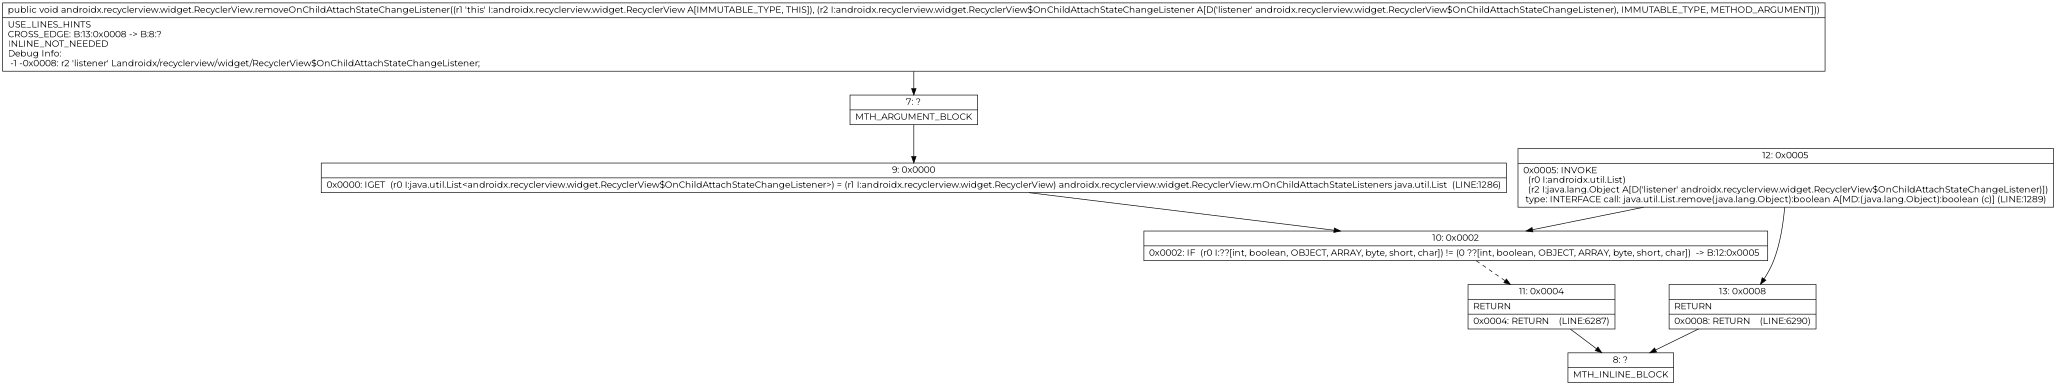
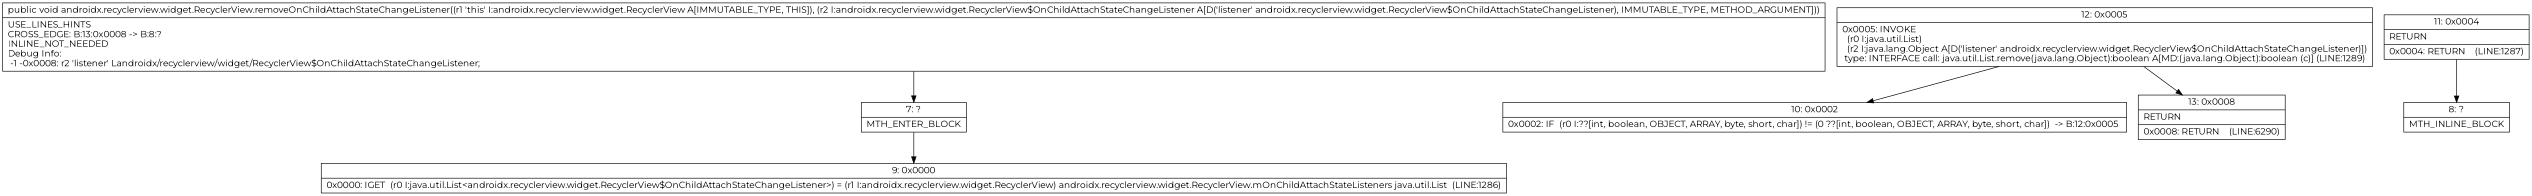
node "7: ?": text "MTH_ARGUMENT_BLOCK" -> "MTH_ENTER_BLOCK"
node "12: 0x0005": text "(r0 I:androidx.util.List)" -> "(r0 I:java.util.List)"
edge "9: 0x0000" -> "10: 0x0002": removed
edge "10: 0x0002" -> "11: 0x0004": removed
node "11: 0x0004": text "0x0004: RETURN    (LINE:6287)" -> "0x0004: RETURN    (LINE:1287)"
edge "13: 0x0008" -> "8: ?": removed
